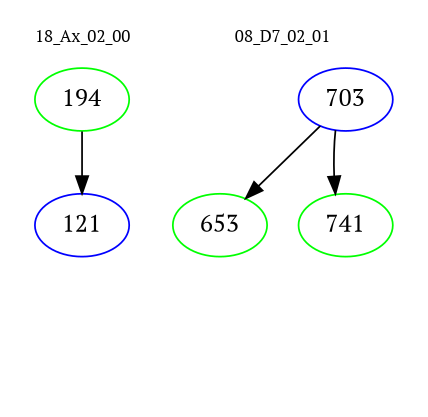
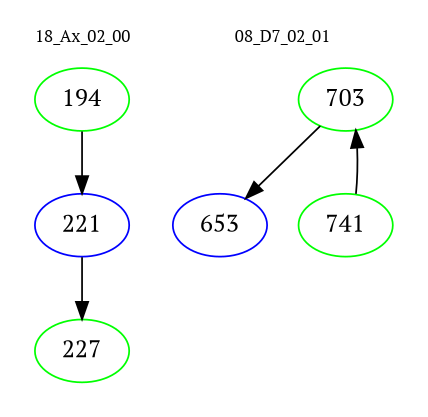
node "703": color blue -> green
edge "703" -> "741": reversed
node "121": label "121" -> "221"
node "653": color green -> blue
node "227": added
